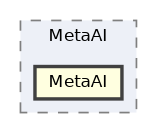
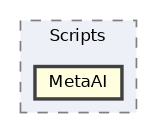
cluster "MetaAI": label "MetaAI" -> "Scripts"
